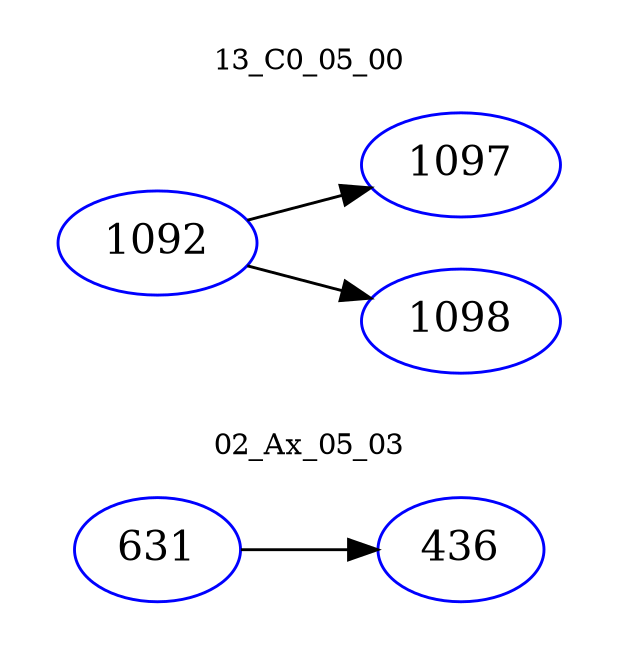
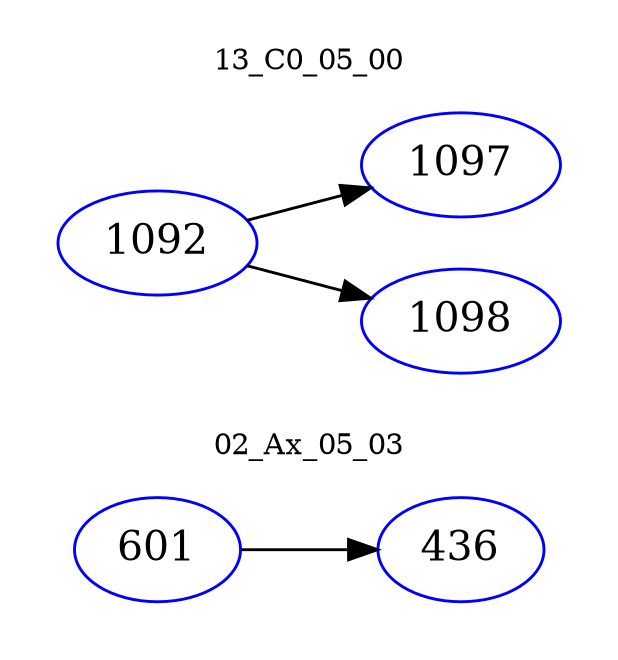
node "631": label "631" -> "601"
